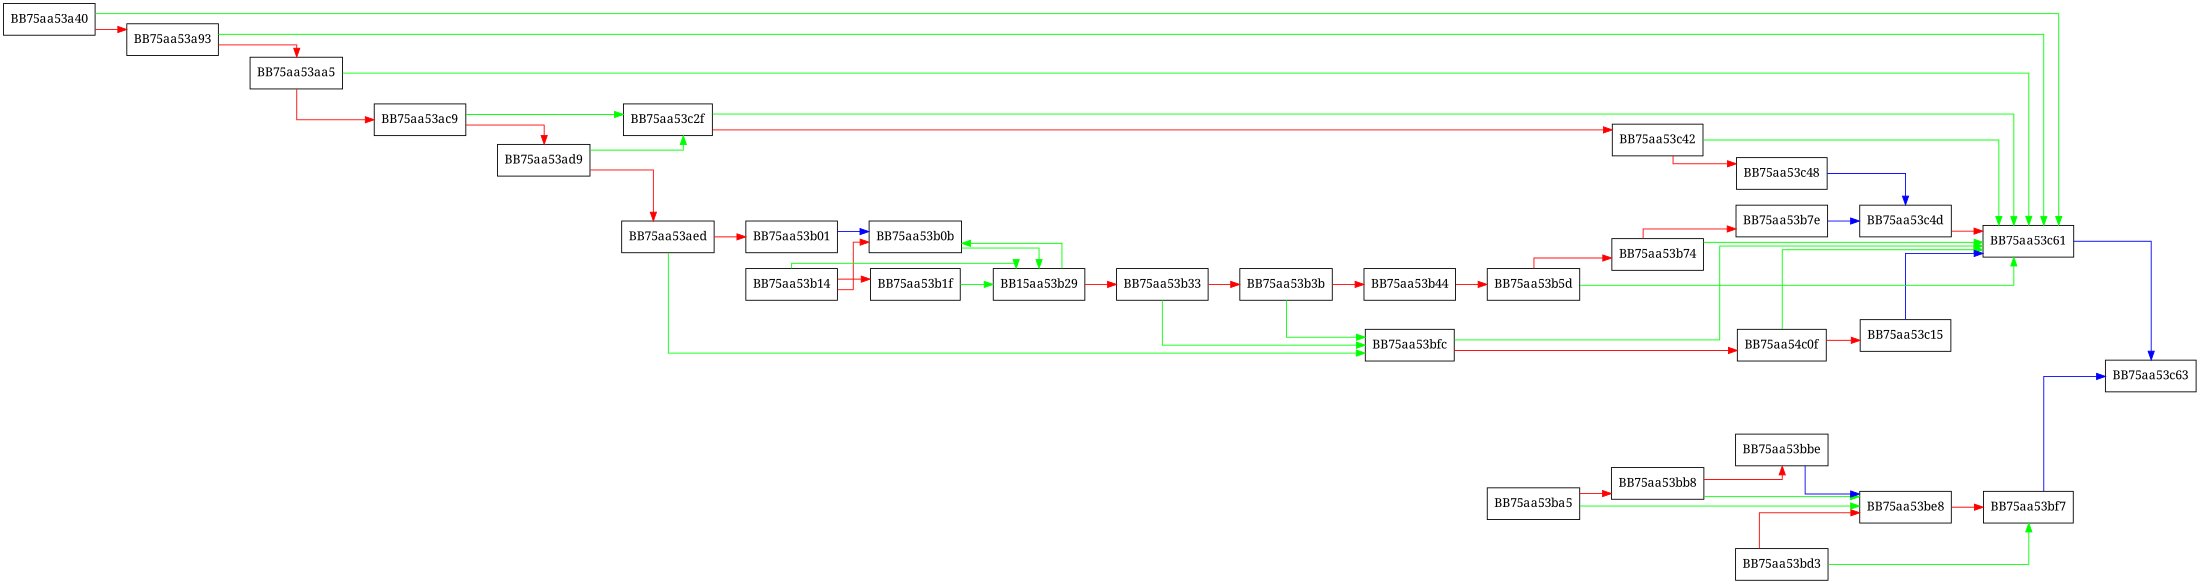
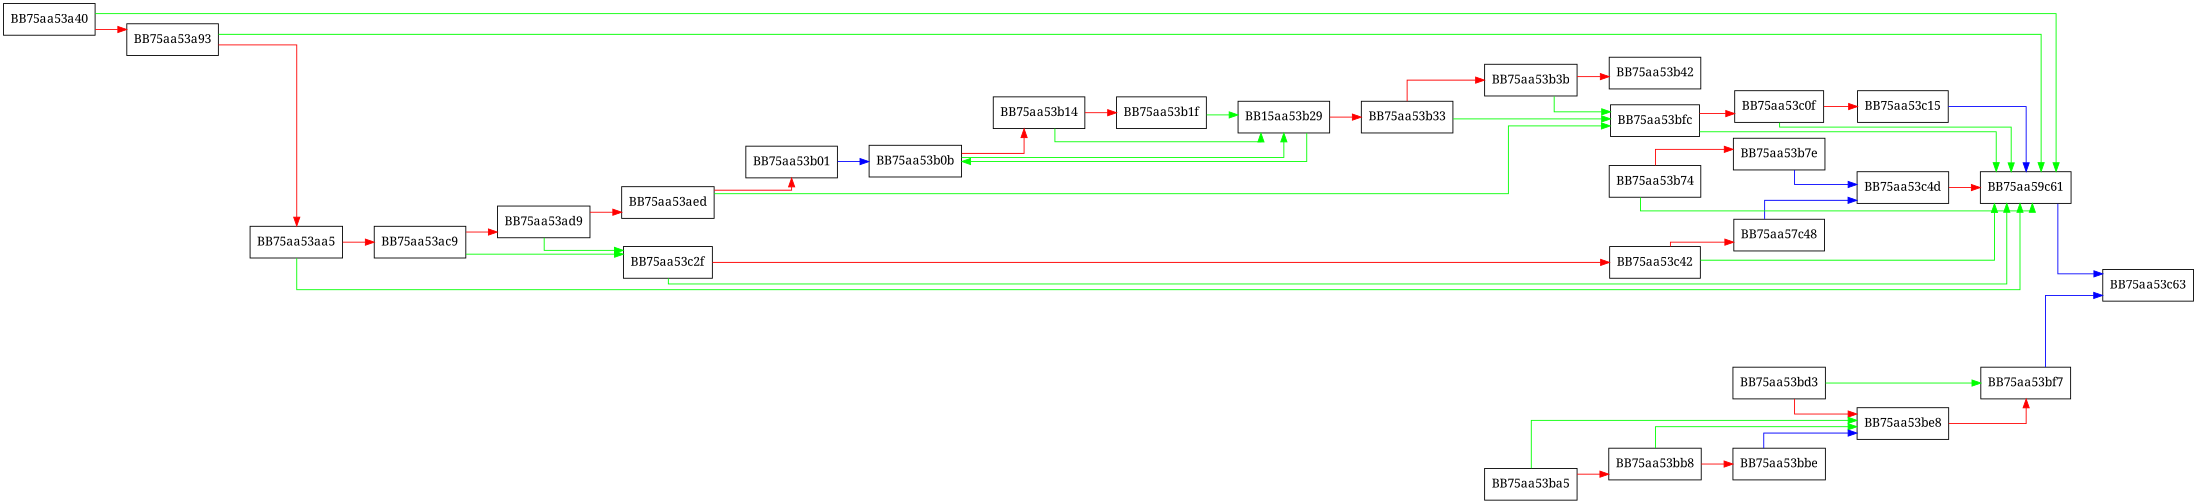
node "BB75aa53c48": label "BB75aa53c48" -> "BB75aa57c48"
node "BB75aa53c61": label "BB75aa53c61" -> "BB75aa59c61"
edge "BB75aa53b14" -> "BB75aa53b0b": reversed
node "BB75aa53b44": label "BB75aa53b44" -> "BB75aa53b42"
node "BB75aa53b5d": removed
node "BB75aa54c0f": label "BB75aa54c0f" -> "BB75aa53c0f"
